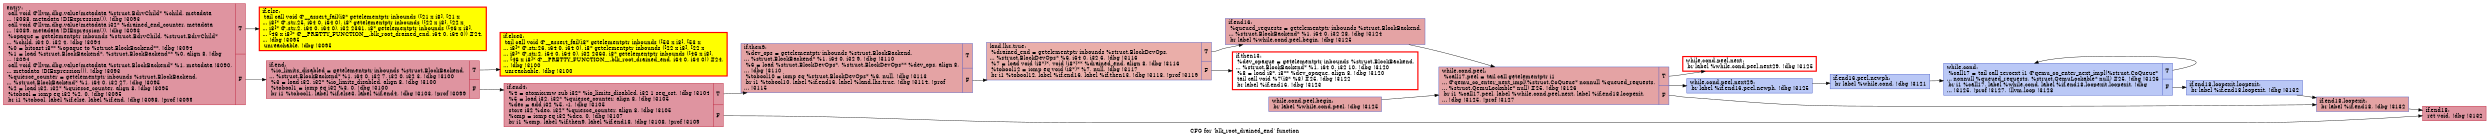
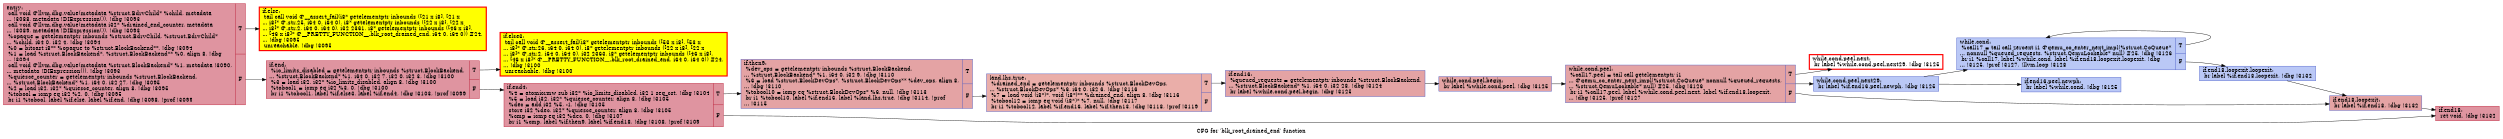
edge "if.end16:" -> "while.cond.peel:": now "if.end16:" -> "while.cond.peel.begin:"
node "if.then13:": removed
edge "if.end16.peel.newph:" -> "while.cond:": now "while.cond.peel.next29:" -> "while.cond:"
node "if.end16.peel.newph:": text "br label %while.cond, !dbg !3121" -> "br label %while.cond, !dbg !3125"
